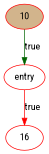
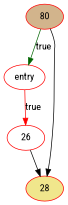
node "10": label "10" -> "80"
node "16": label "16" -> "26"
node "28": added
